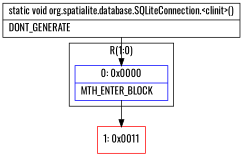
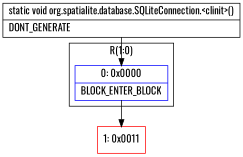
node "0: 0x0000": text "MTH_ENTER_BLOCK" -> "BLOCK_ENTER_BLOCK"
